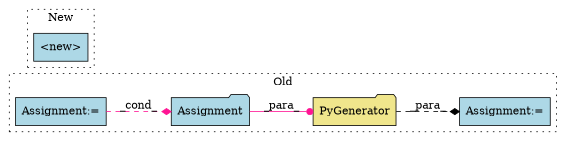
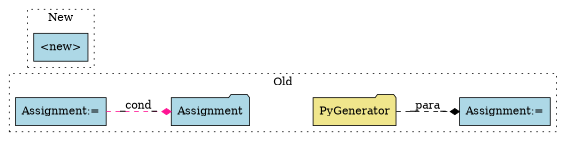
edge "Assignment" -> "PyGenerator": removed, label "_para_"
